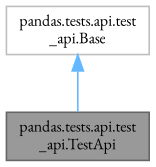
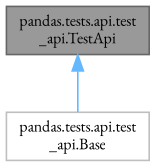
edge "pandas.tests.api.test _api.TestApi" -> "pandas.tests.api.test _api.Base": reversed
